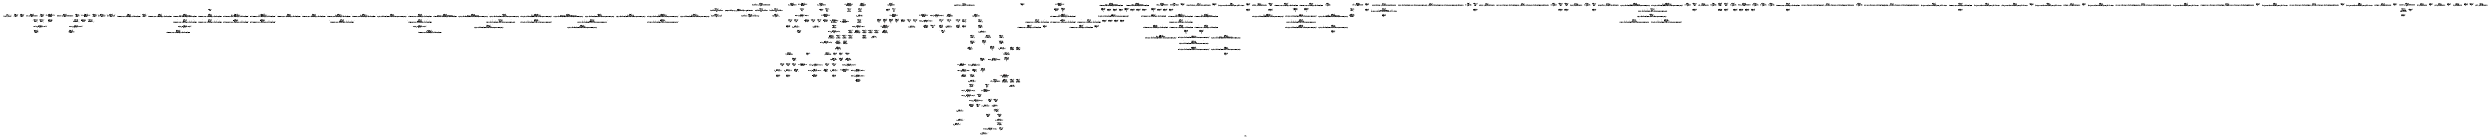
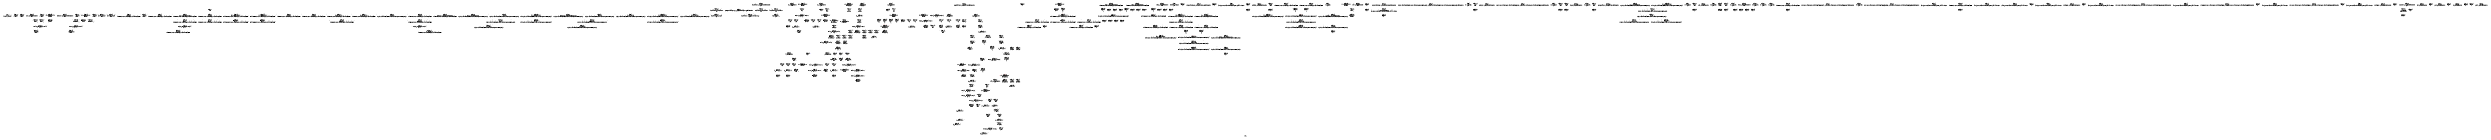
node "NodeID: 338": added
